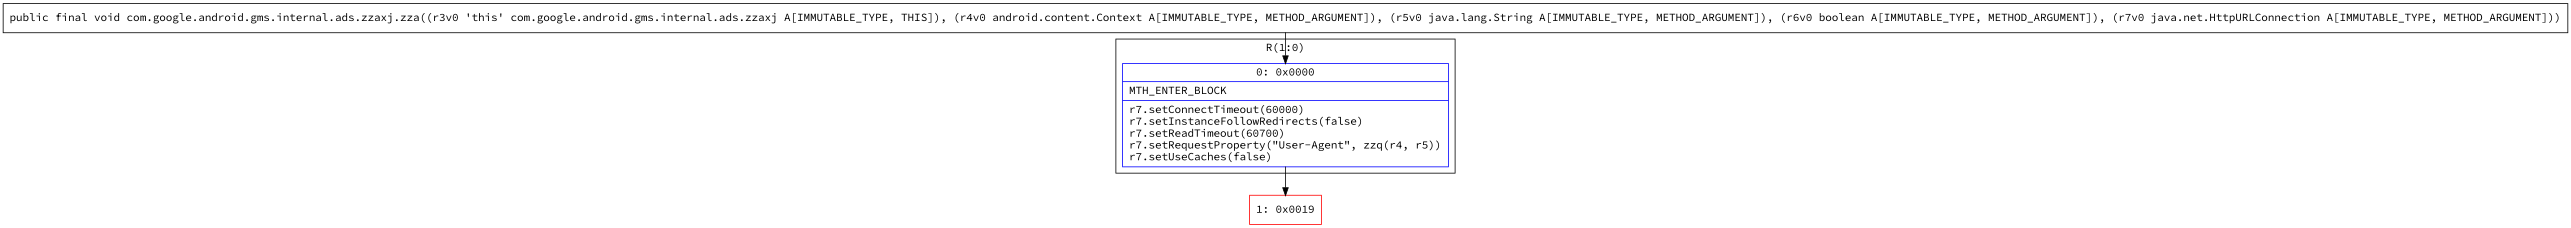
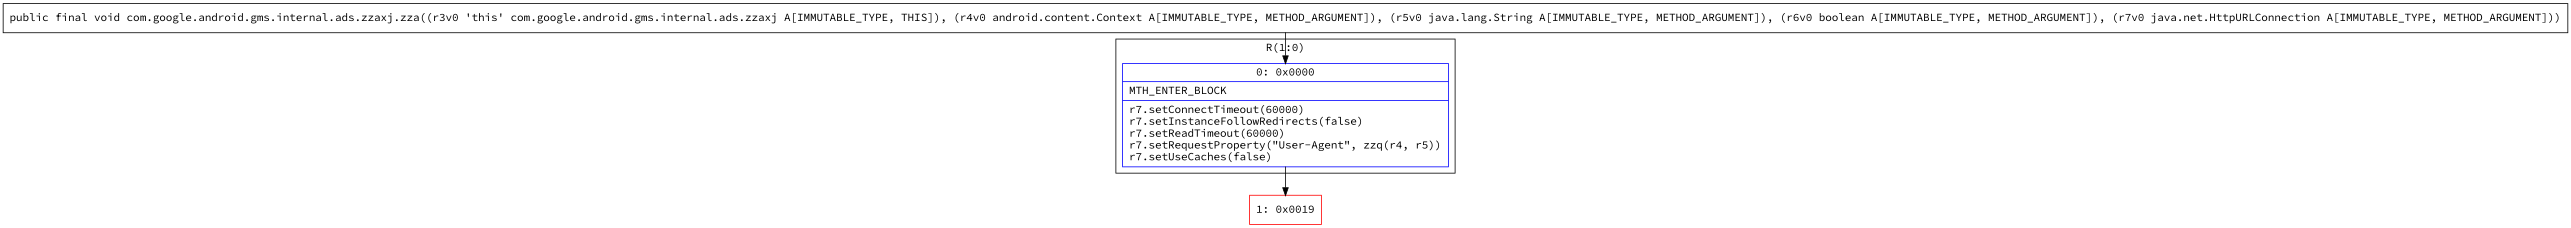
node "0: 0x0000": text "r7.setReadTimeout(60700)" -> "r7.setReadTimeout(60000)"
